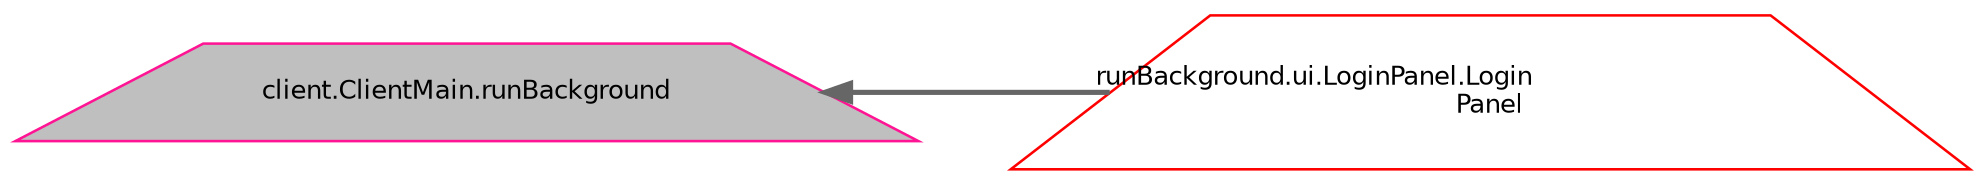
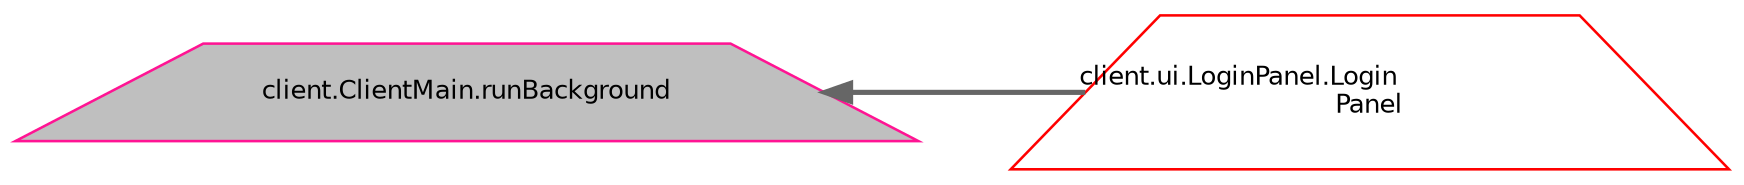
node "runBackground.ui.LoginPanel.Login Panel": label "runBackground.ui.LoginPanel.Login Panel" -> "client.ui.LoginPanel.Login Panel"
